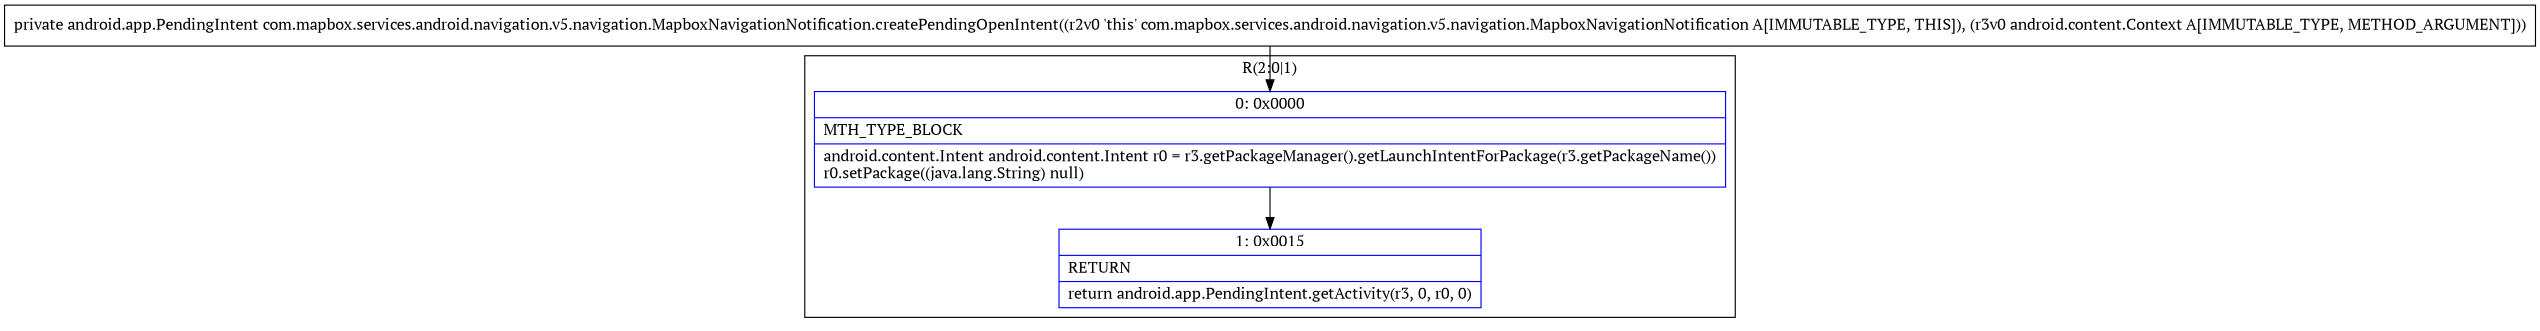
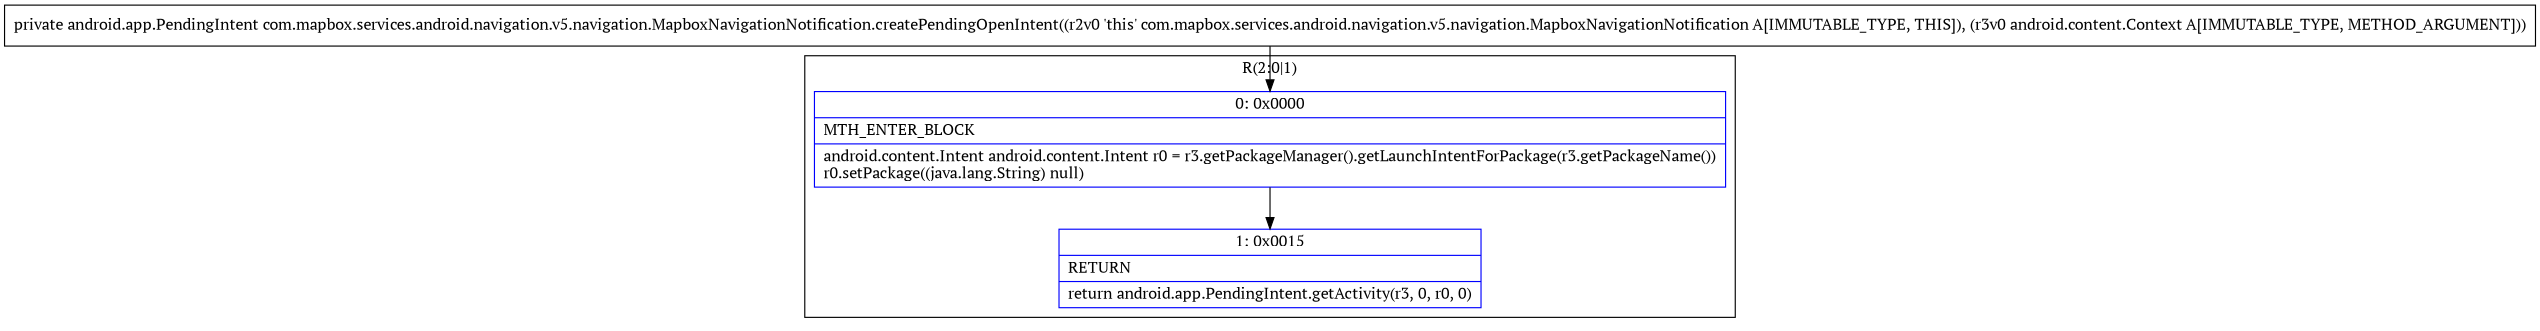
node "0: 0x0000": text "MTH_TYPE_BLOCK" -> "MTH_ENTER_BLOCK"
